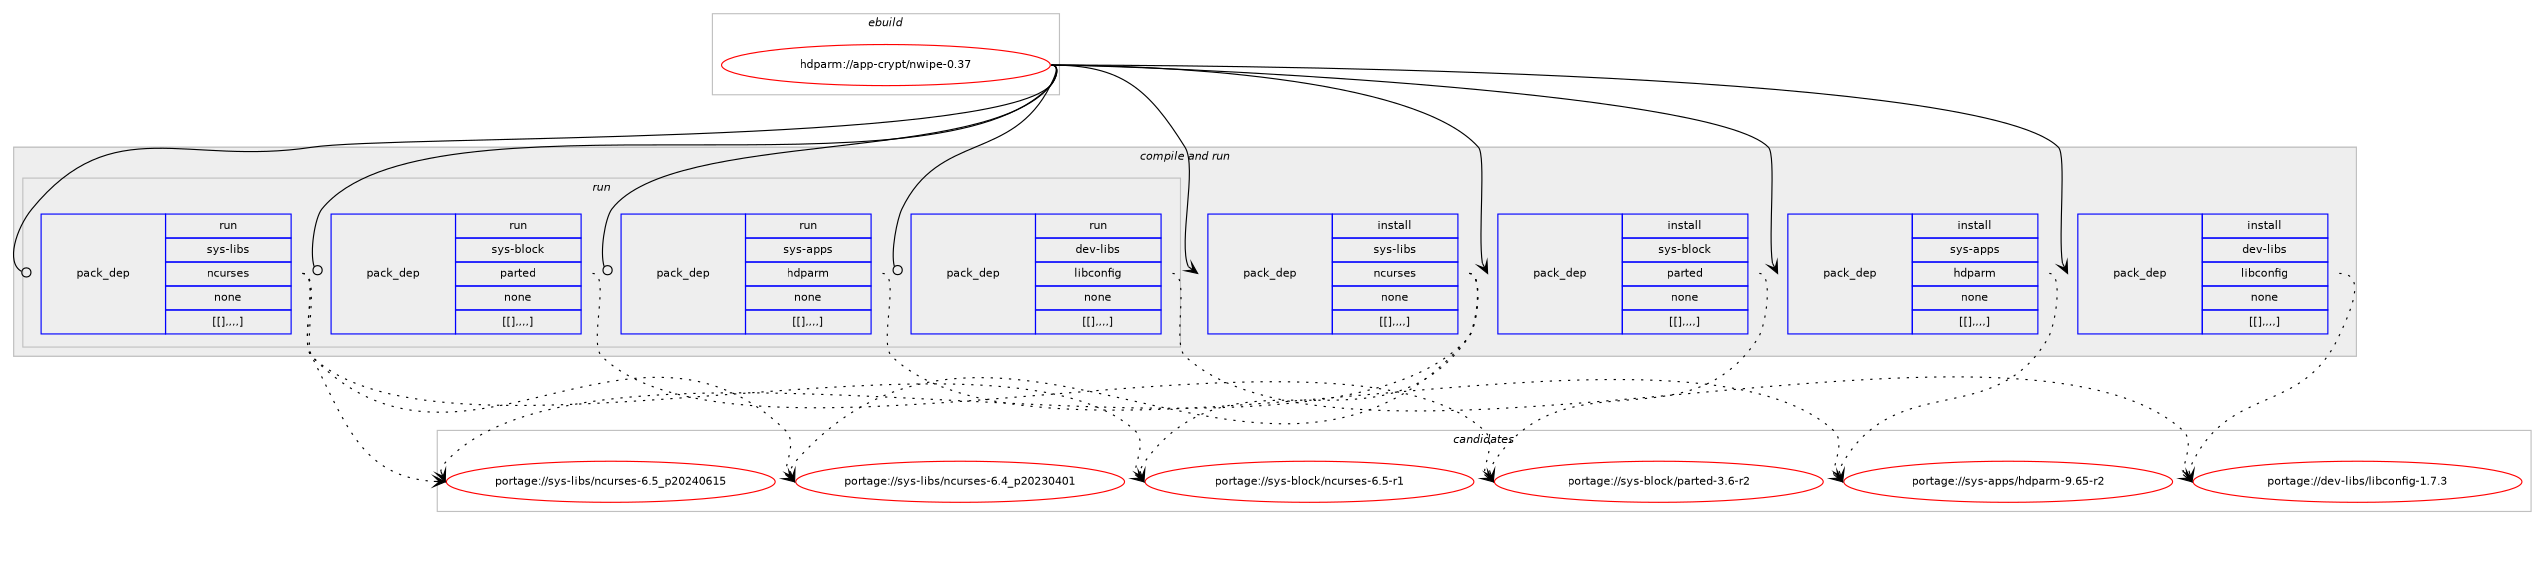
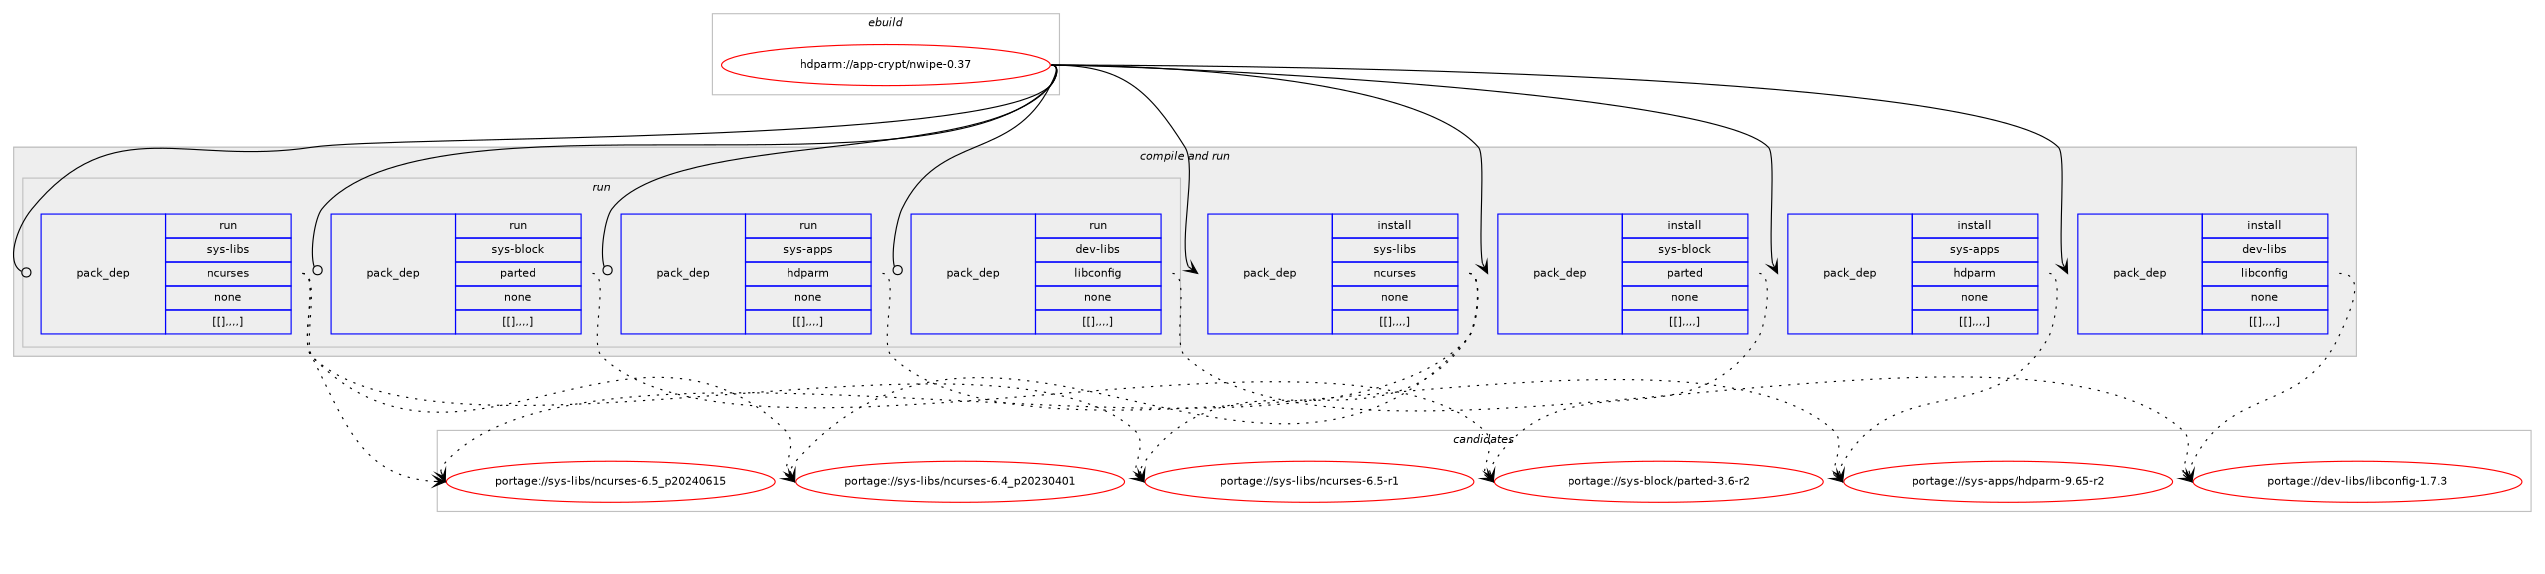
node "portage://sys-block/ncurses-6.5-r1": label "portage://sys-block/ncurses-6.5-r1" -> "portage://sys-libs/ncurses-6.5-r1"
